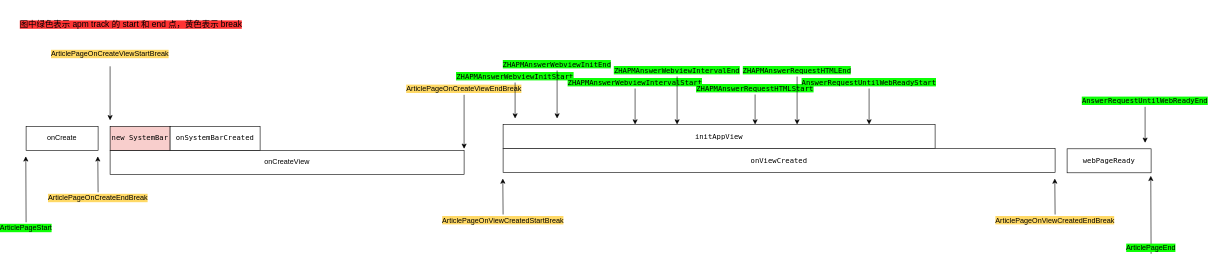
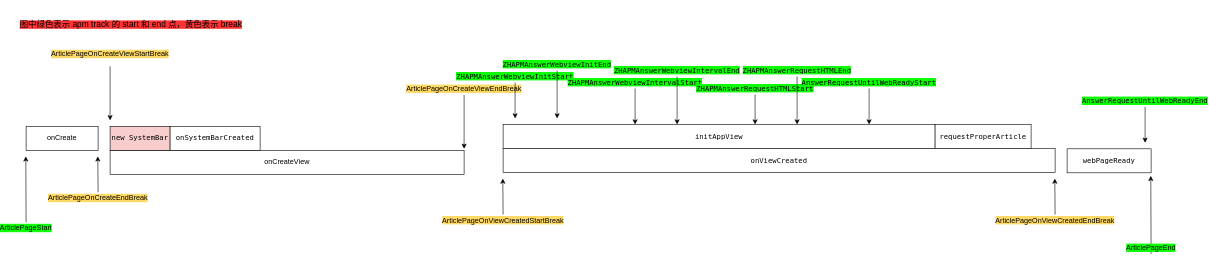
node "requestProperArticle": added
